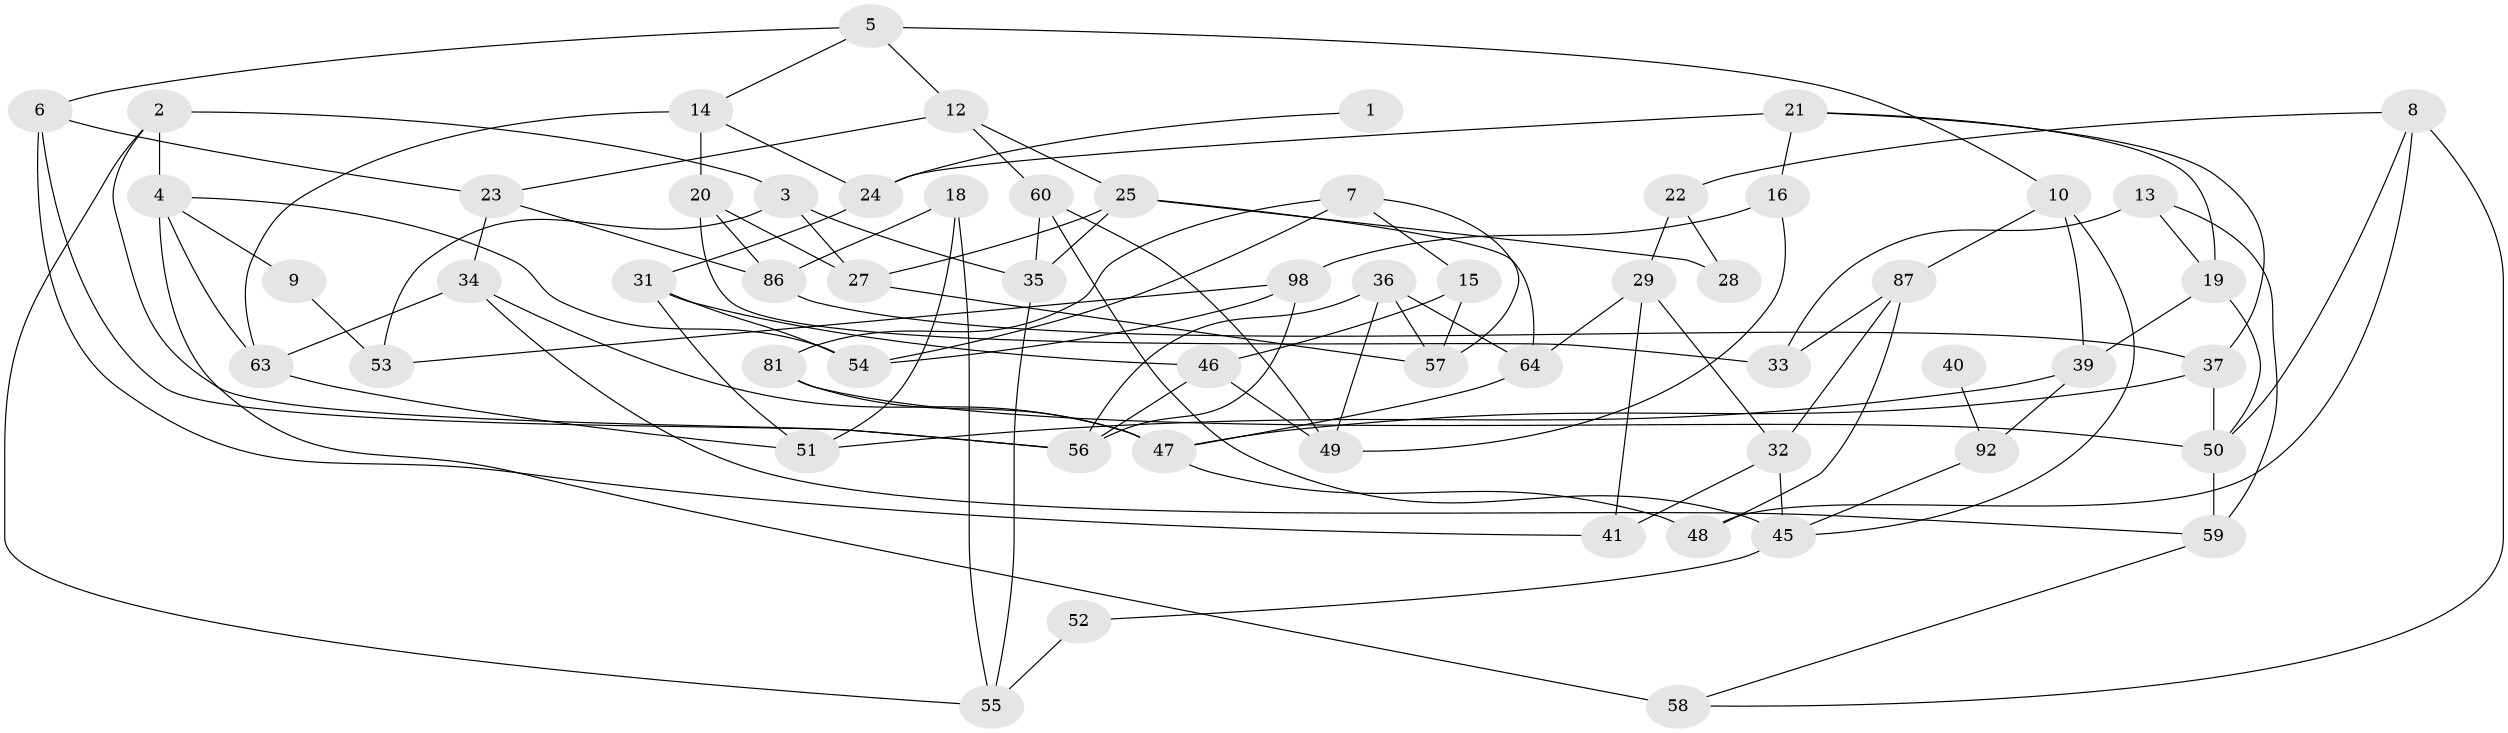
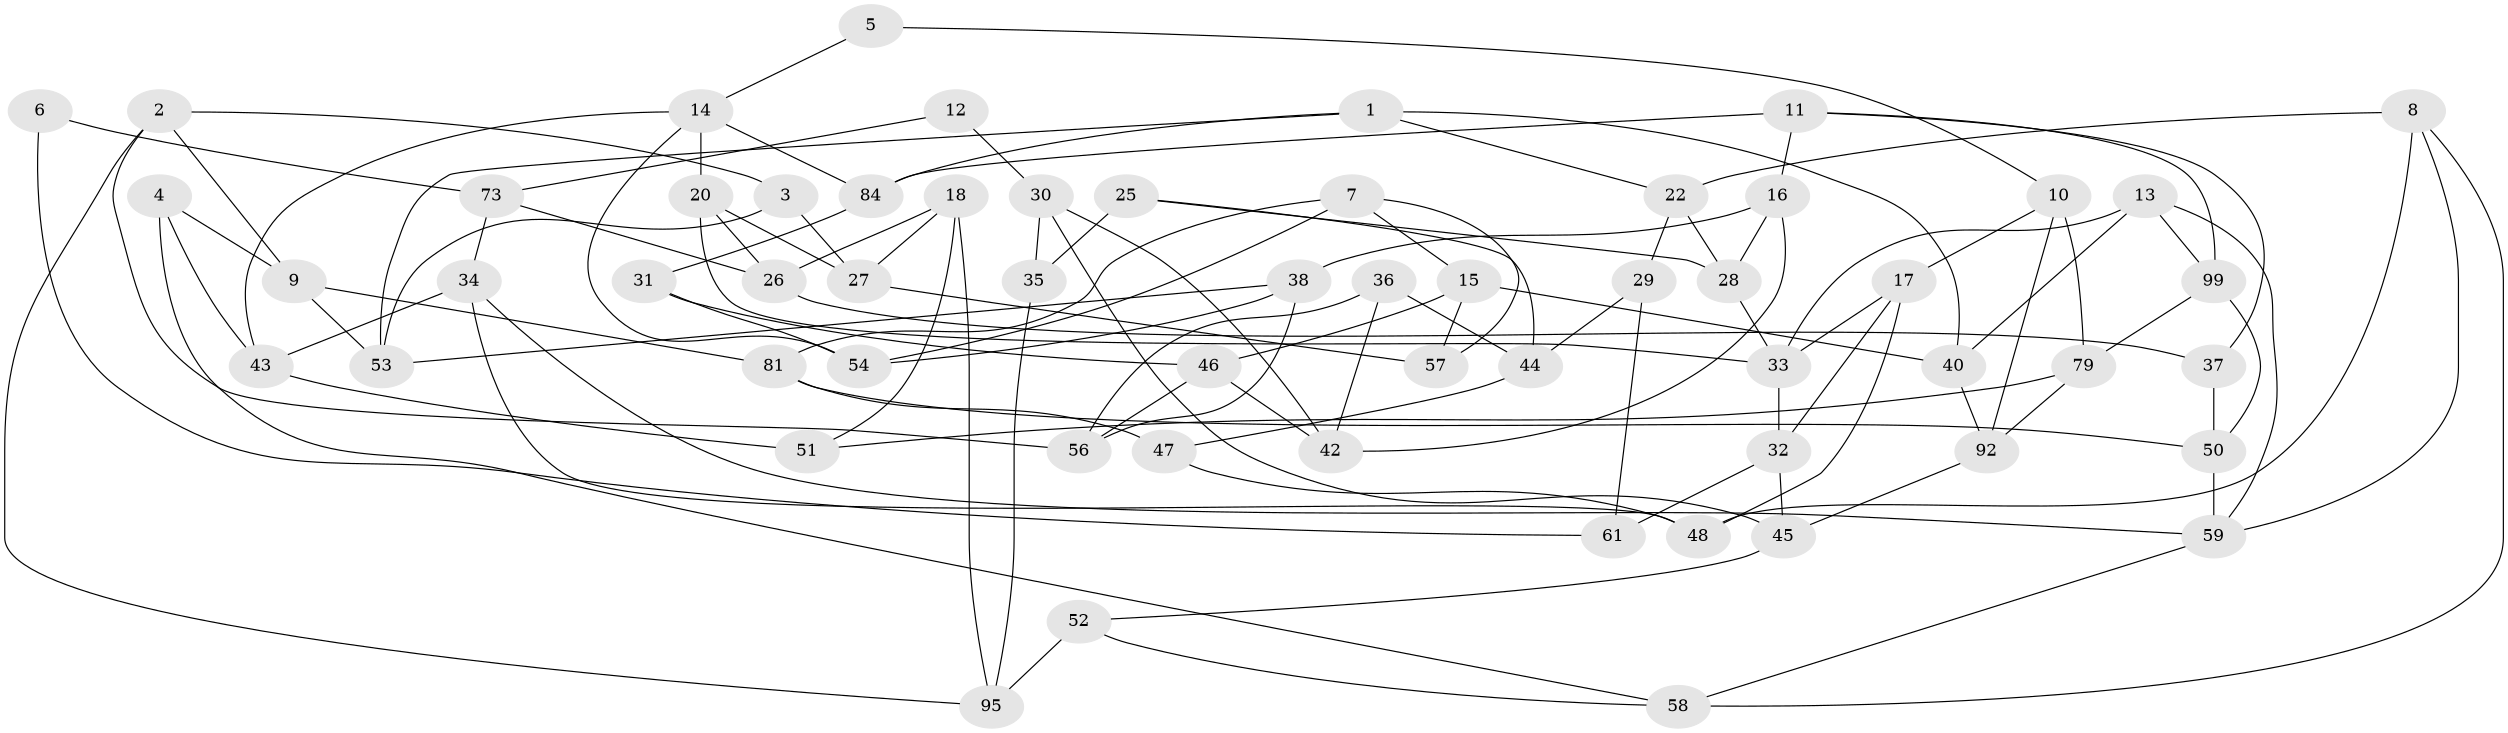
edge "5" -- "6": removed
edge "5" -- "12": removed
node "21": label "21" -> "11"
edge "12" -- "25": removed
edge "1" -- "53": added
edge "1" -- "40": added
edge "2" -- "4": now "2" -- "9"
edge "1" -- "22": added
node "23": label "23" -> "73"
node "24": label "24" -> "84"
node "60": label "60" -> "30"
edge "16" -- "28": added
edge "3" -- "35": removed
edge "25" -- "27": now "18" -- "27"
edge "4" -- "54": now "14" -- "54"
node "86": label "86" -> "26"
node "98": label "98" -> "38"
node "87": label "87" -> "17"
edge "13" -- "40": added
node "19": label "19" -> "99"
edge "8" -- "50": now "8" -- "59"
edge "28" -- "33": added
edge "9" -- "81": added
edge "36" -- "57": removed
edge "15" -- "40": added
node "63": label "63" -> "43"
node "64": label "64" -> "44"
node "39": label "39" -> "79"
edge "29" -- "32": now "33" -- "32"
edge "31" -- "51": removed
edge "34" -- "47": now "34" -- "48"
edge "6" -- "56": removed
edge "37" -- "47": removed
node "49": label "49" -> "42"
edge "10" -- "45": now "10" -- "92"
node "41": label "41" -> "61"
edge "52" -- "58": added
node "55": label "55" -> "95"
